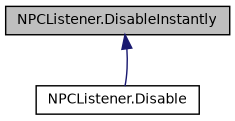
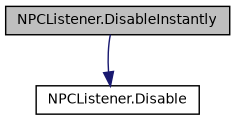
edge "NPCListener.Disable" -> "NPCListener.DisableInstantly": reversed
